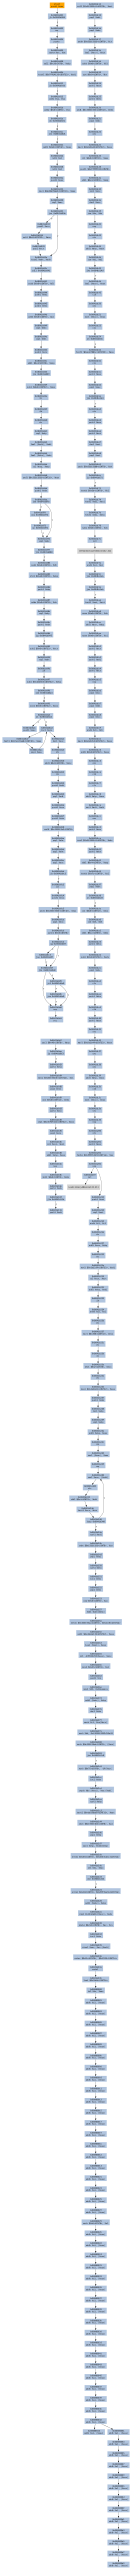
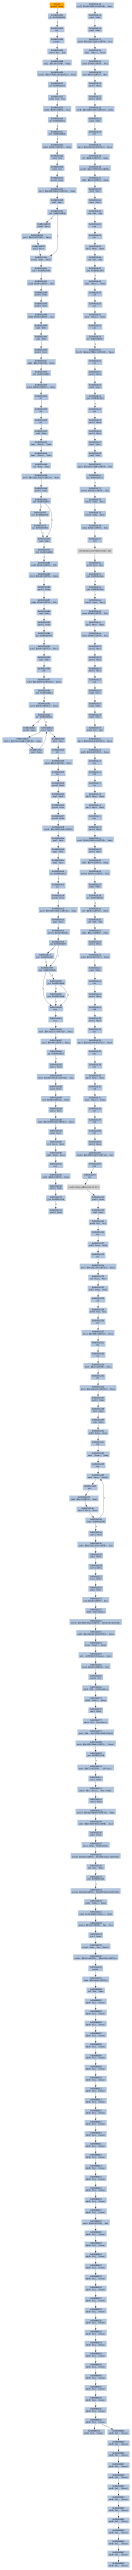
node "0x004160e2 movl $0x2e223c<UINT32>, %eax": added
edge "0x00416206 nop" -> "0x00416212 pushl %esi": now "LoadLibraryA@kernel32.dll" -> "0x00416212 pushl %esi"
